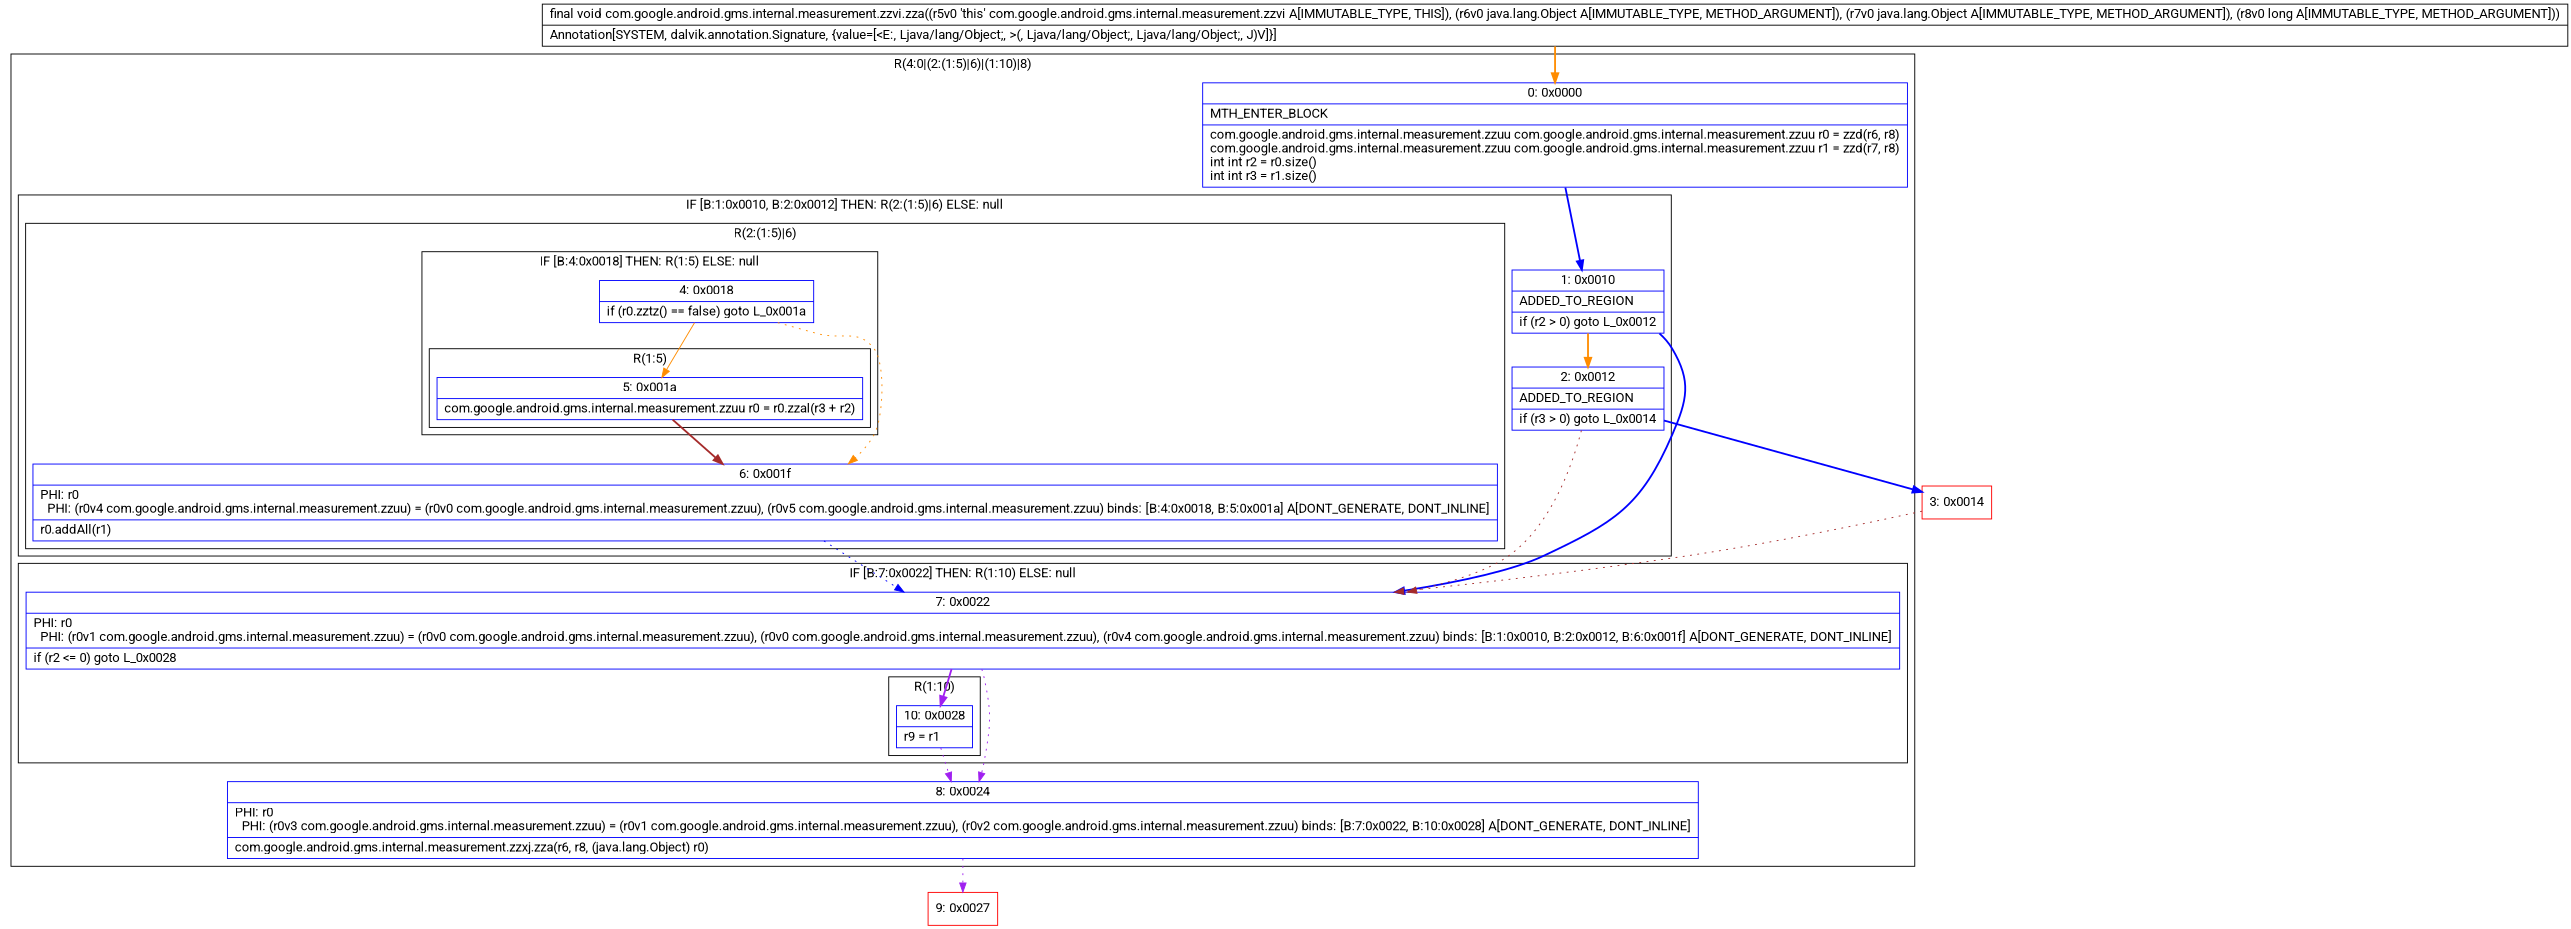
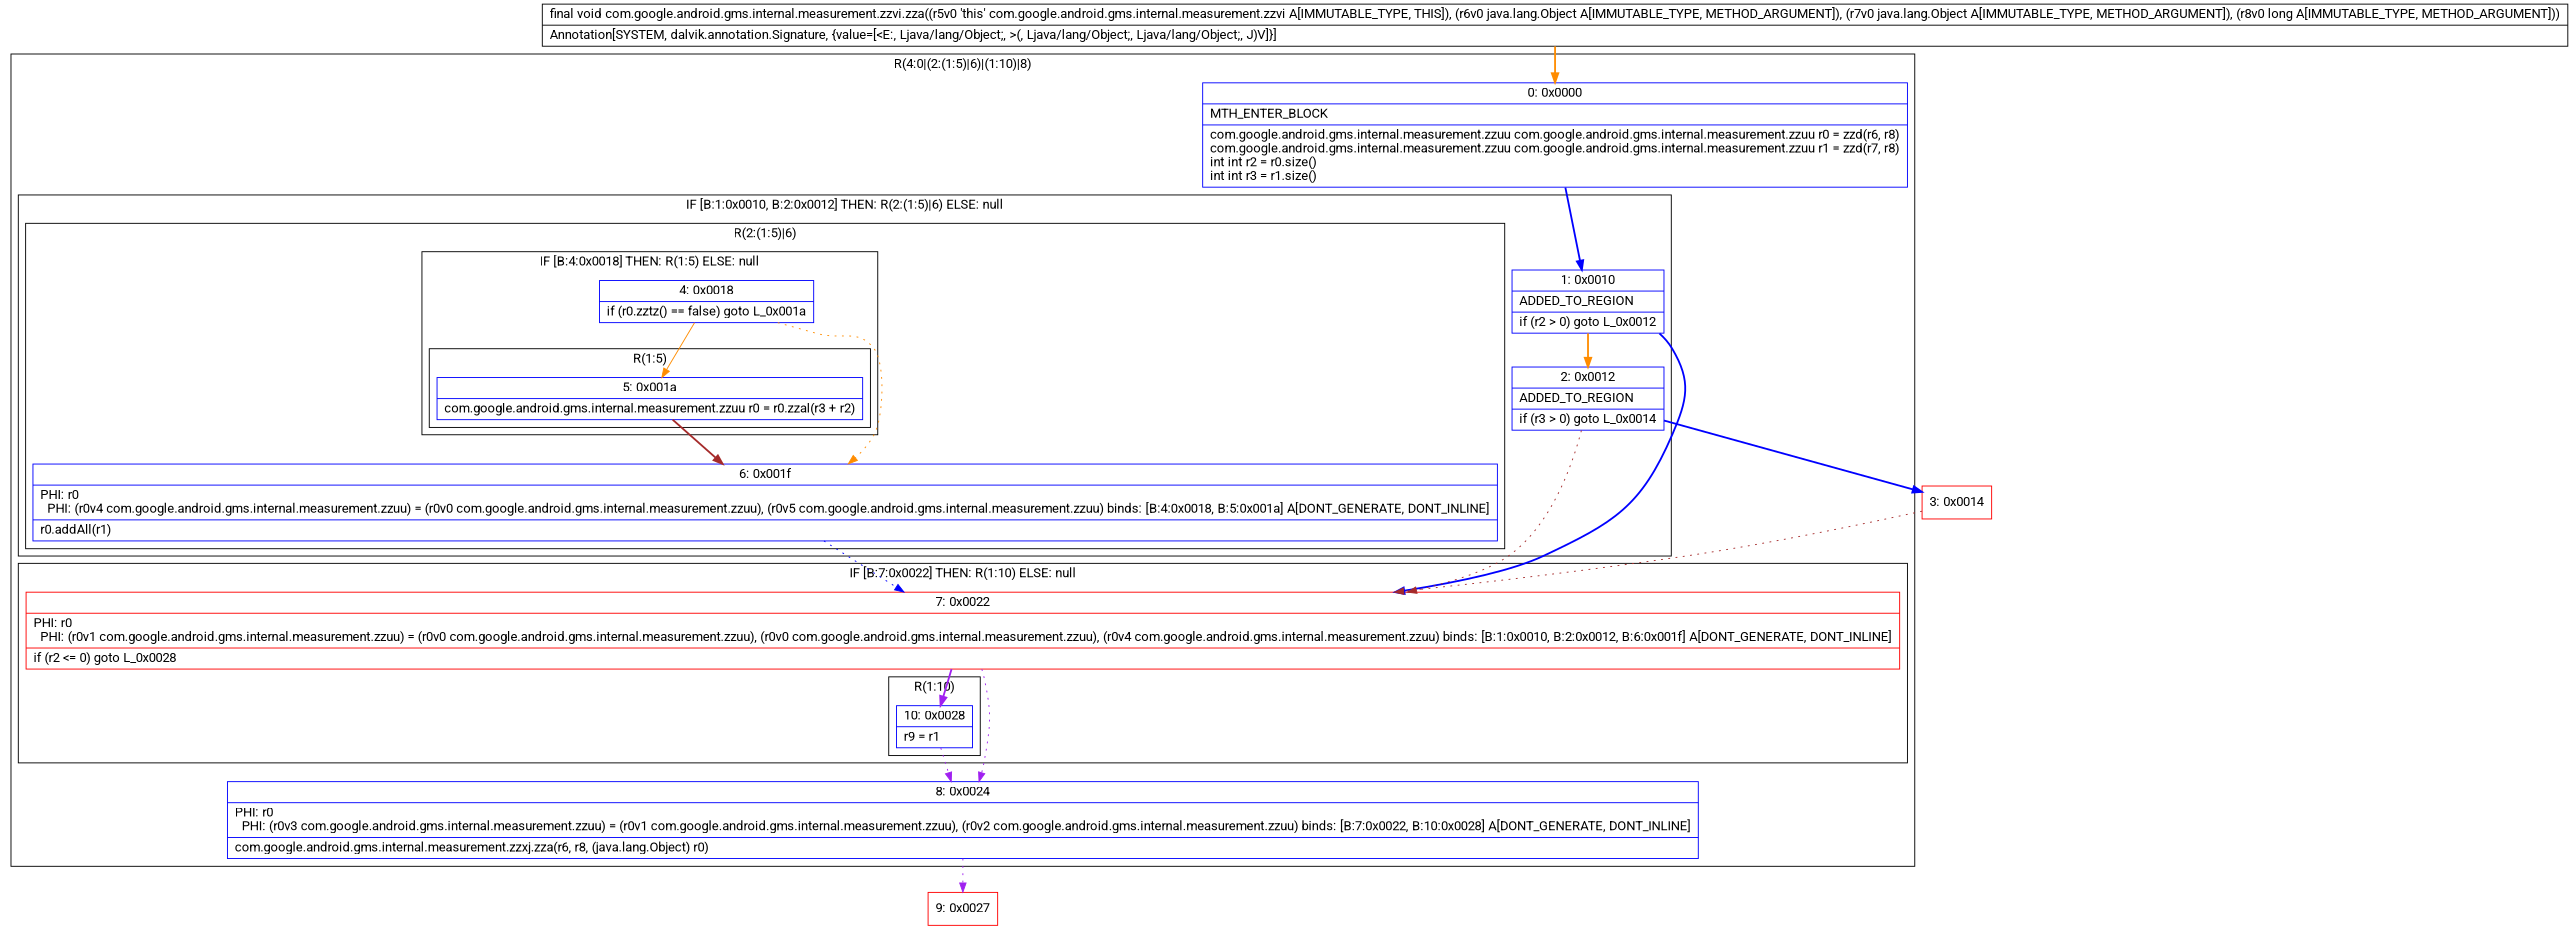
node "7: 0x0022": color blue -> red
